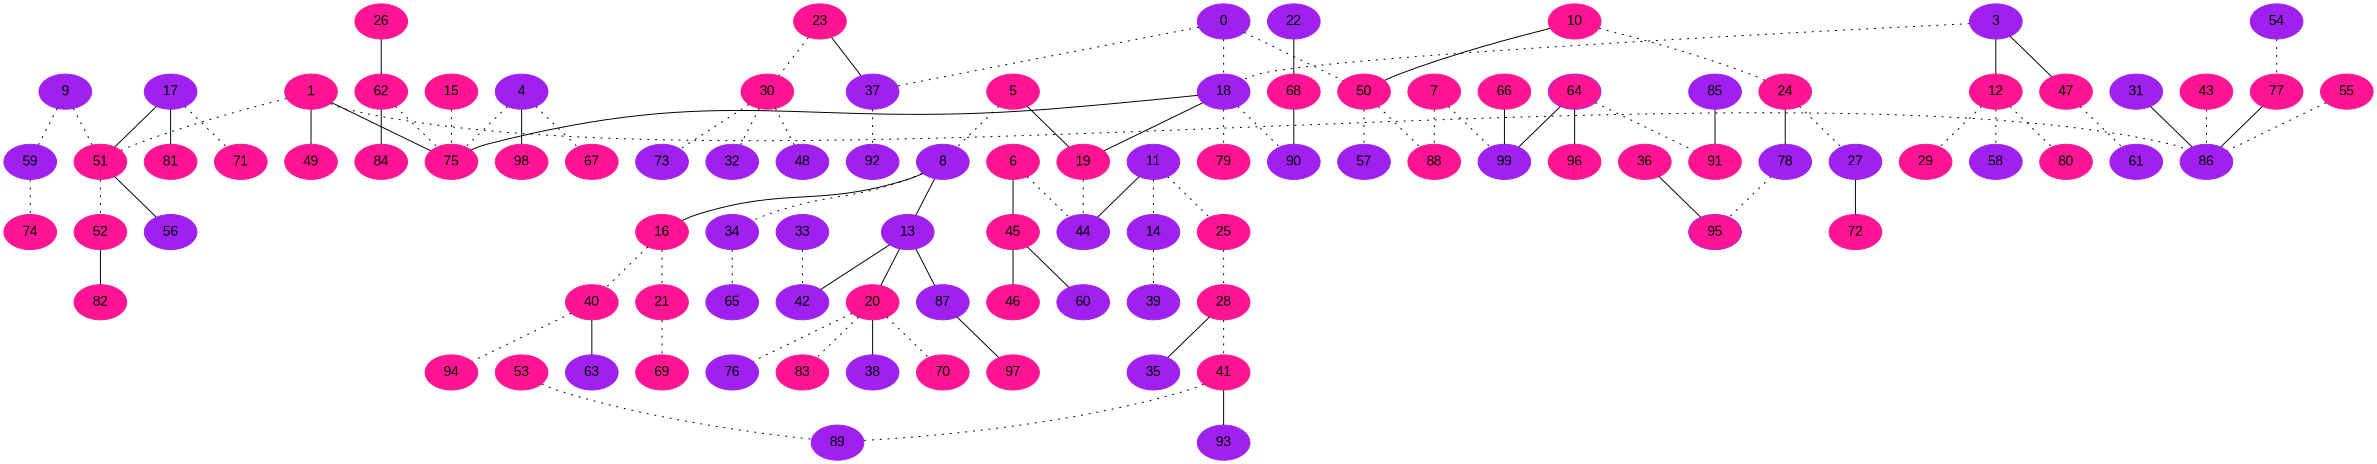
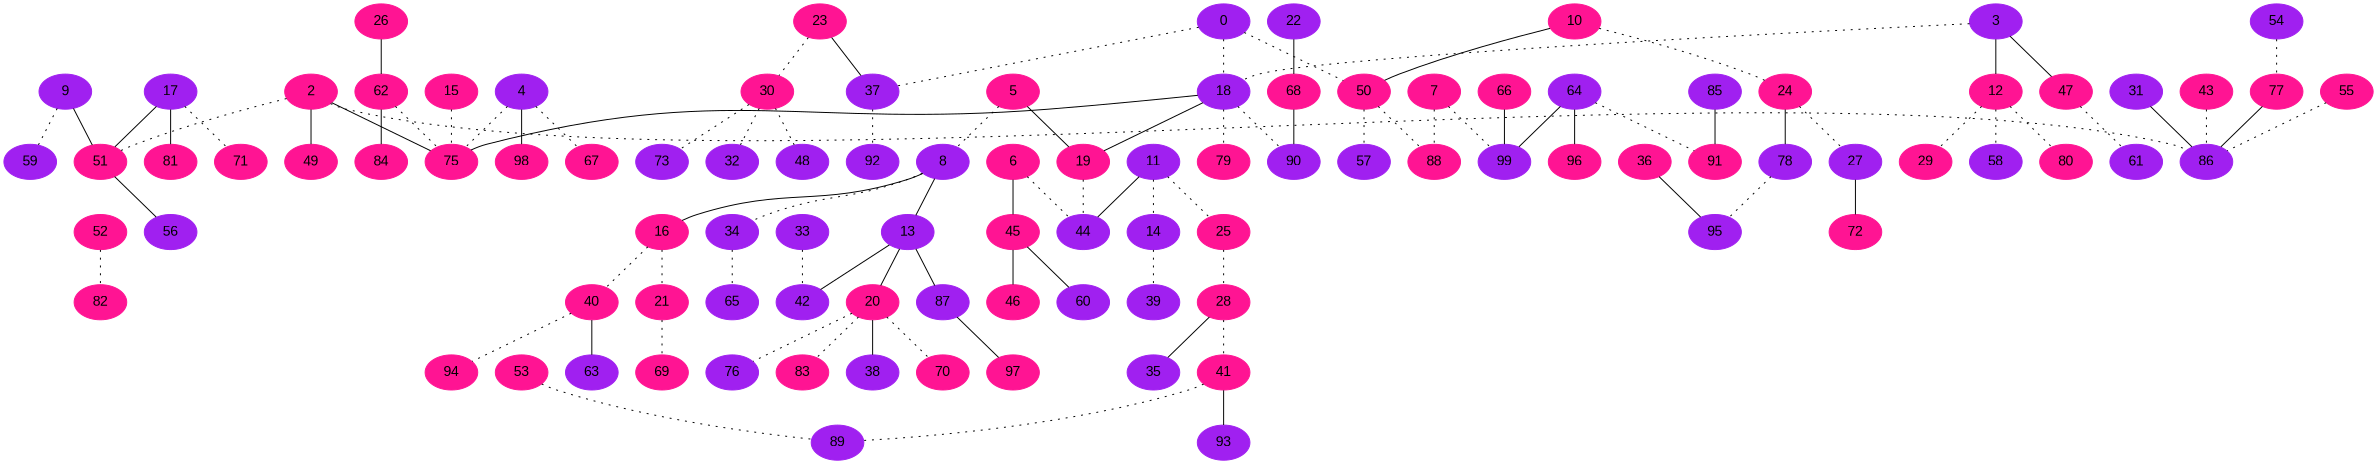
node "1": label "1" -> "2"
node "64": fillcolor deeppink -> purple
edge "9" -- "51": style dotted -> solid
edge "51" -- "52": removed
node "74": removed
node "95": fillcolor deeppink -> purple
edge "52" -- "82": style solid -> dotted
